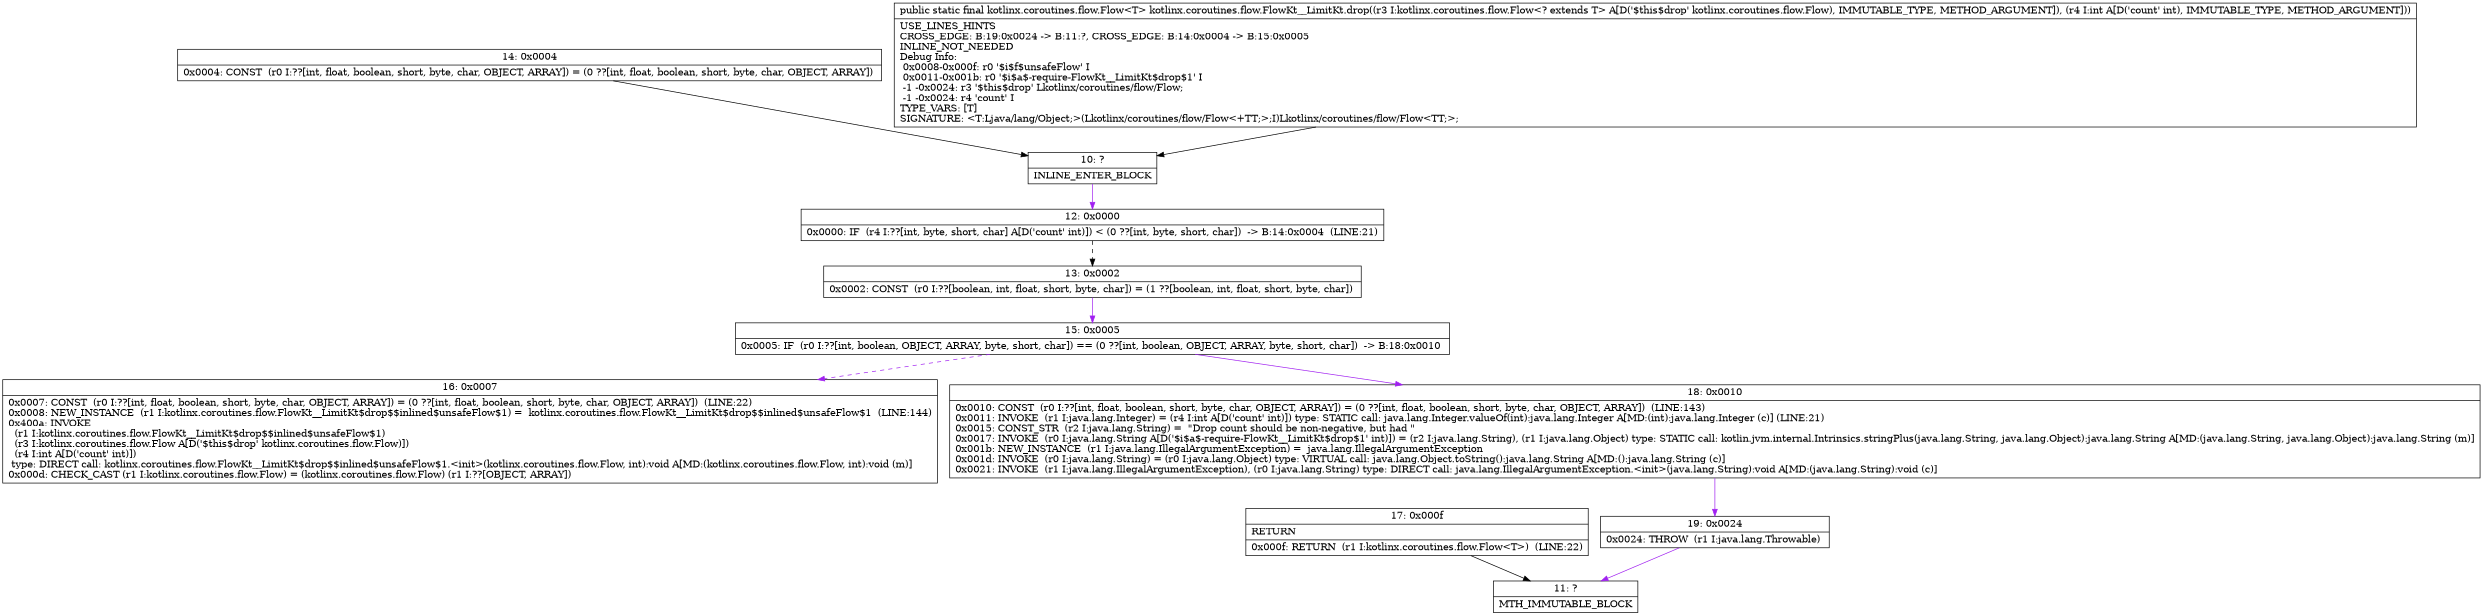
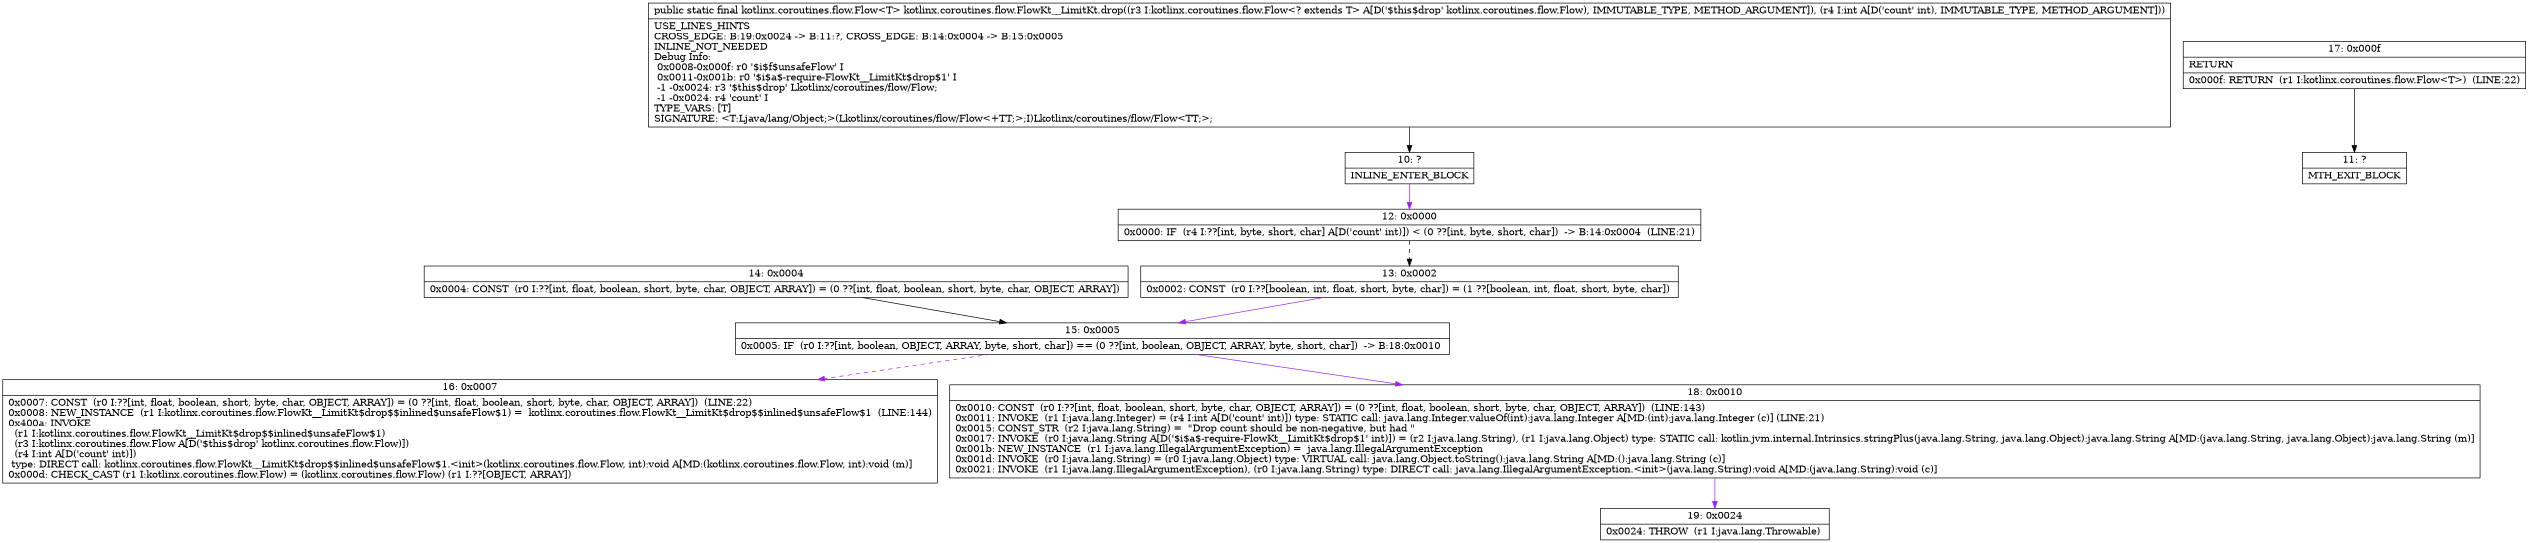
edge "14: 0x0004" -> "10: ?": now "14: 0x0004" -> "15: 0x0005"
edge "19: 0x0024" -> "11: ?": removed
node "11: ?": text "MTH_IMMUTABLE_BLOCK" -> "MTH_EXIT_BLOCK"
